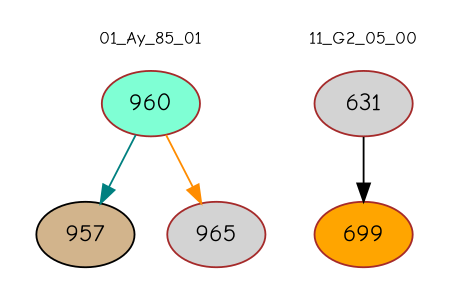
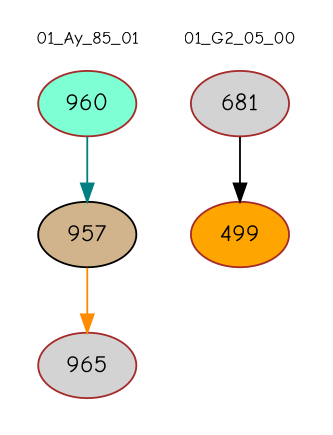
cluster "11_G2_05_00": label "11_G2_05_00" -> "01_G2_05_00"
node "631": label "631" -> "681"
edge "960" -> "965": now "957" -> "965"
node "699": label "699" -> "499"
